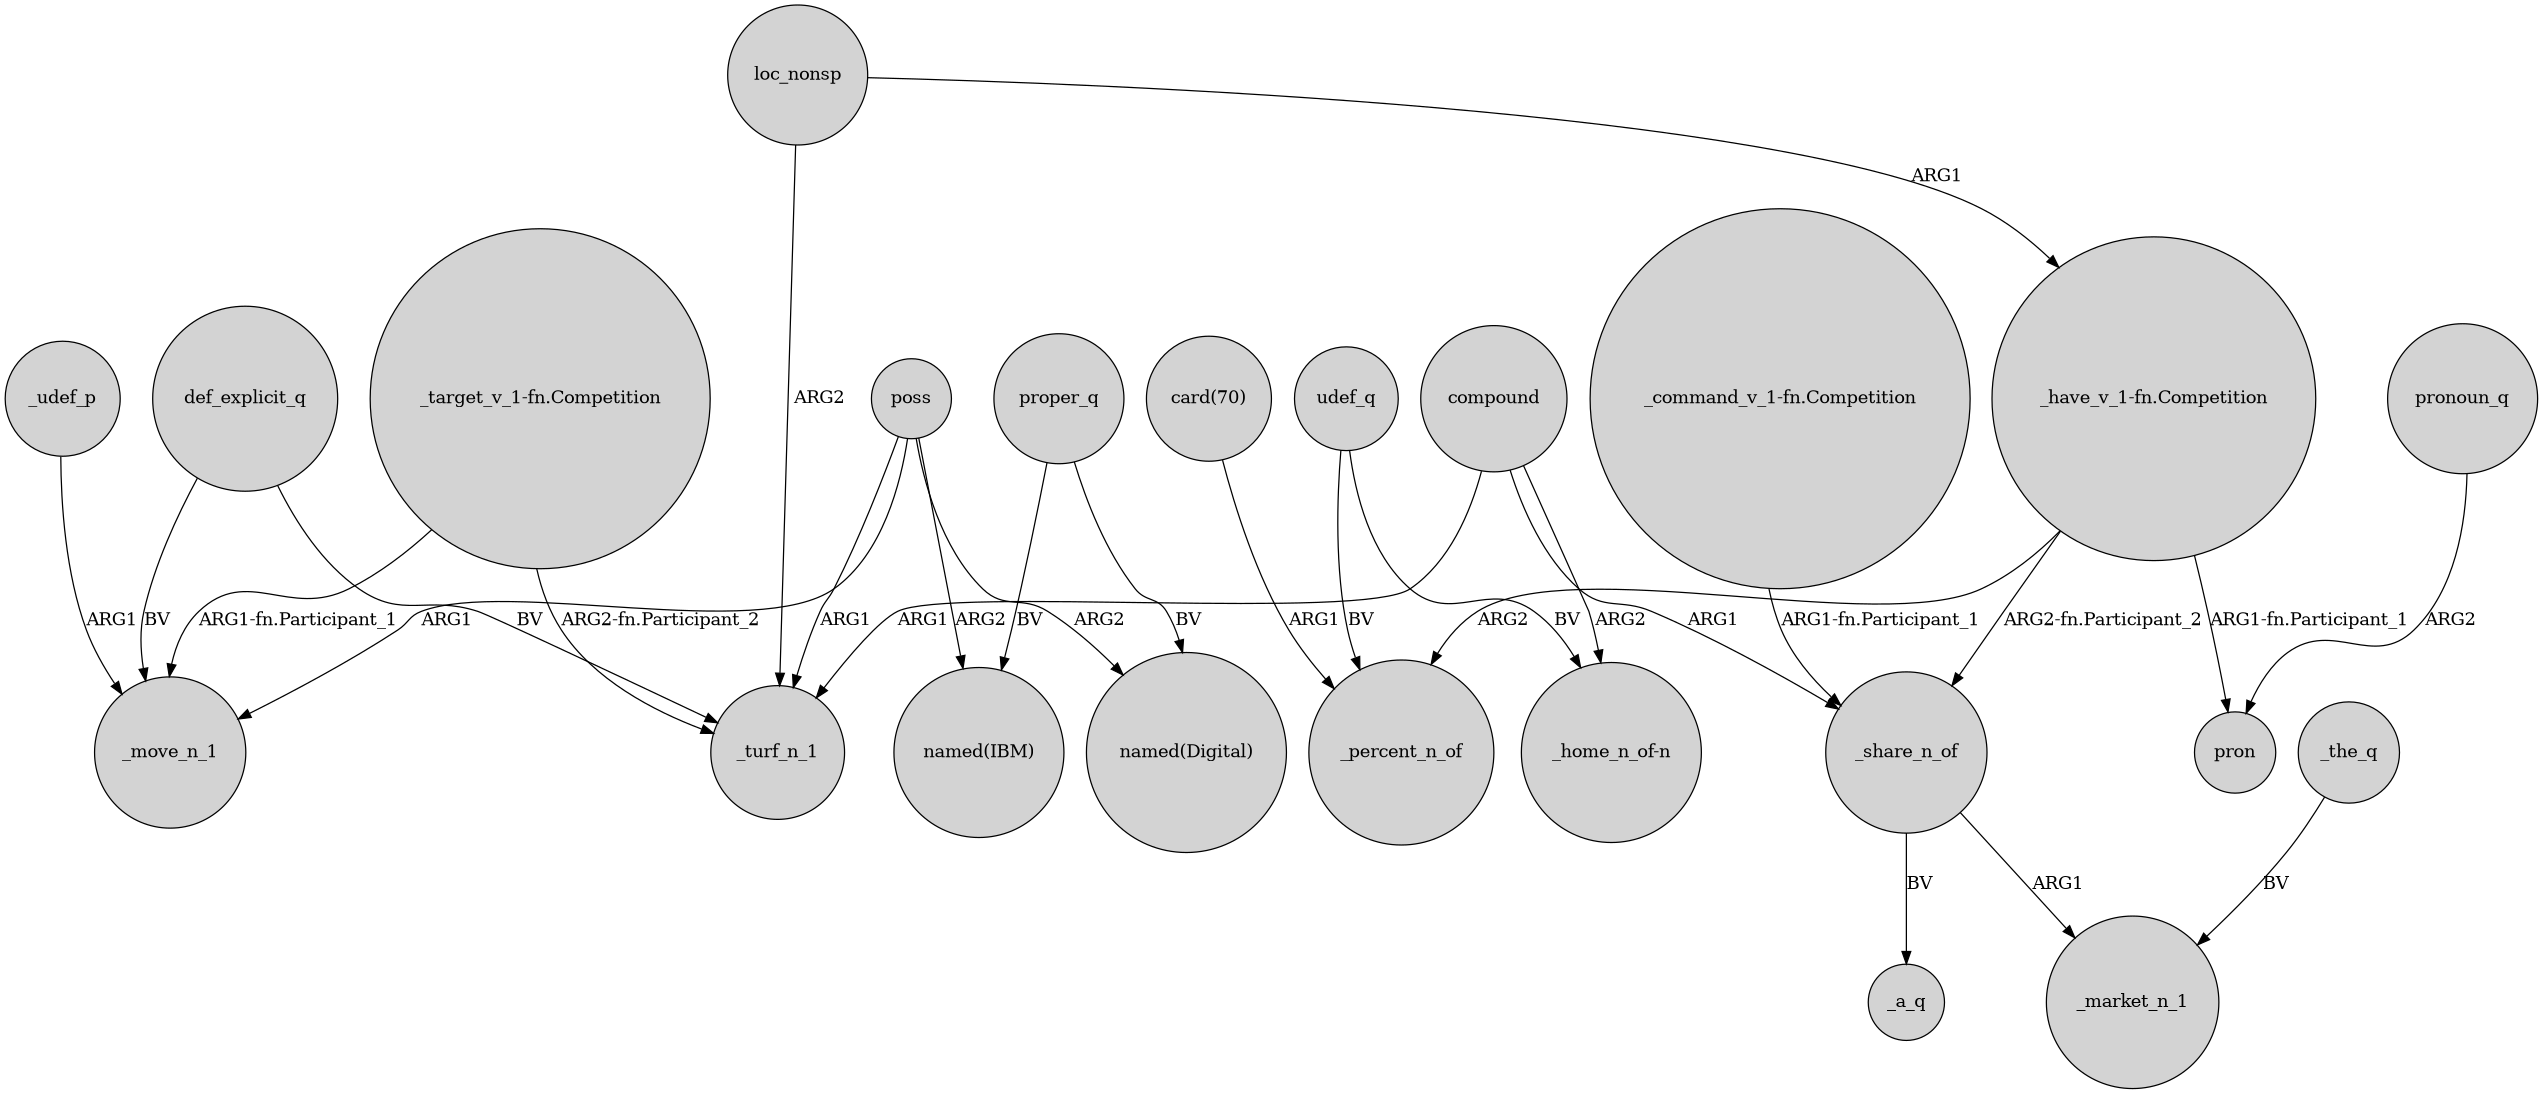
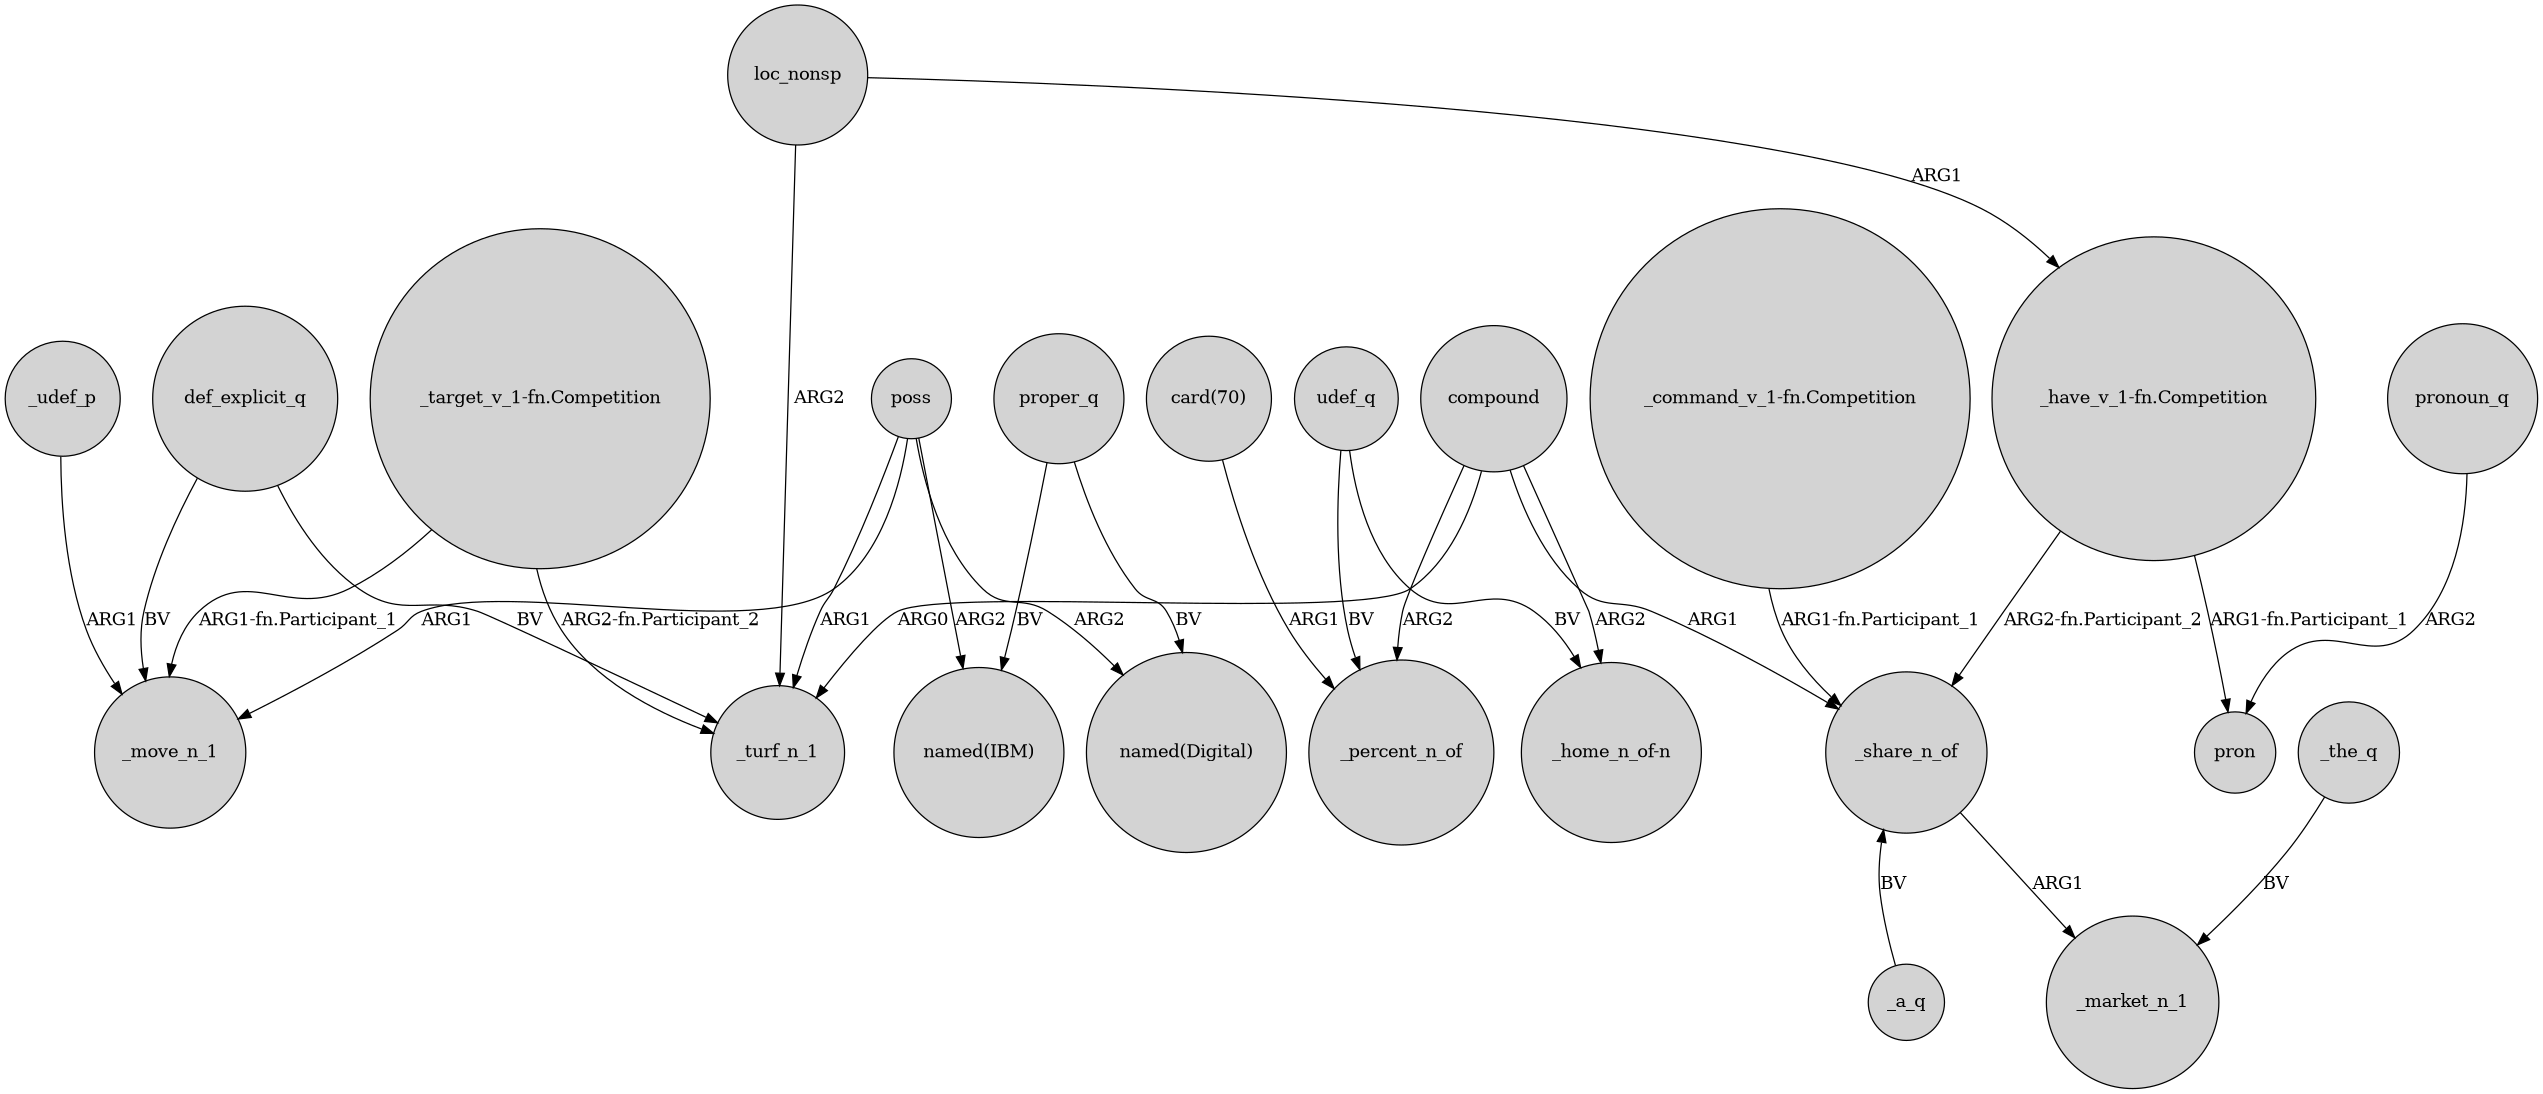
edge "_have_v_1-fn.Competition" -> "_percent_n_of": now "compound" -> "_percent_n_of"
edge "compound" -> "_turf_n_1": label "ARG1" -> "ARG0"
edge "_share_n_of" -> "_a_q": reversed
